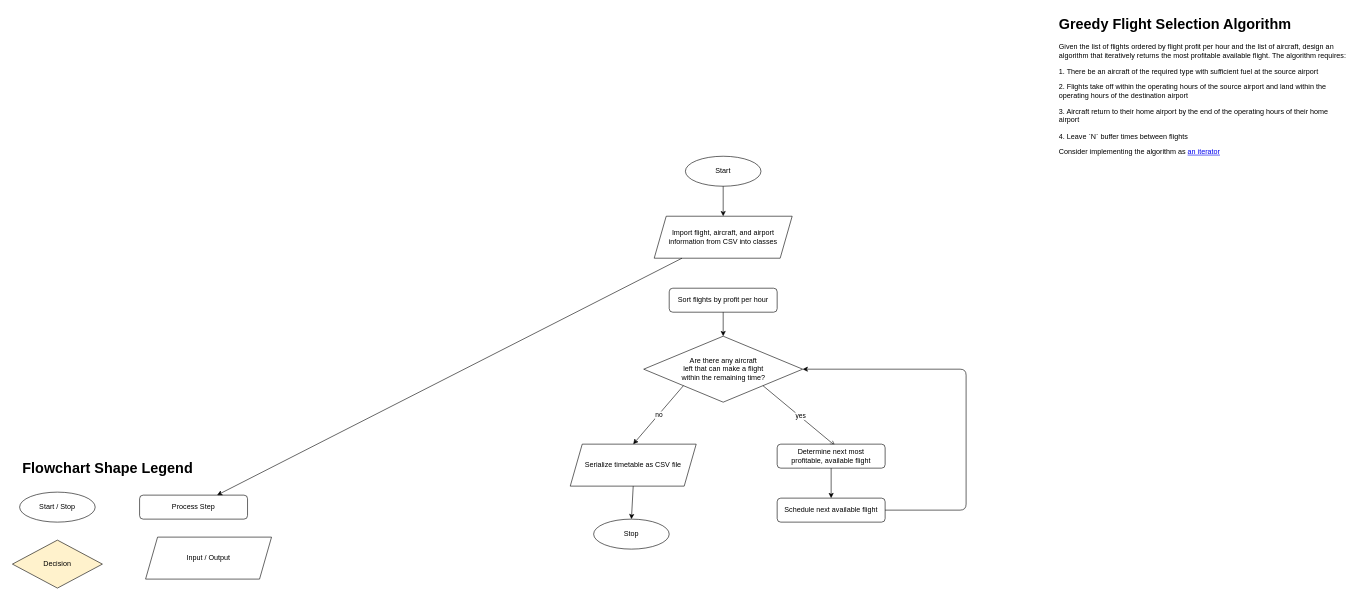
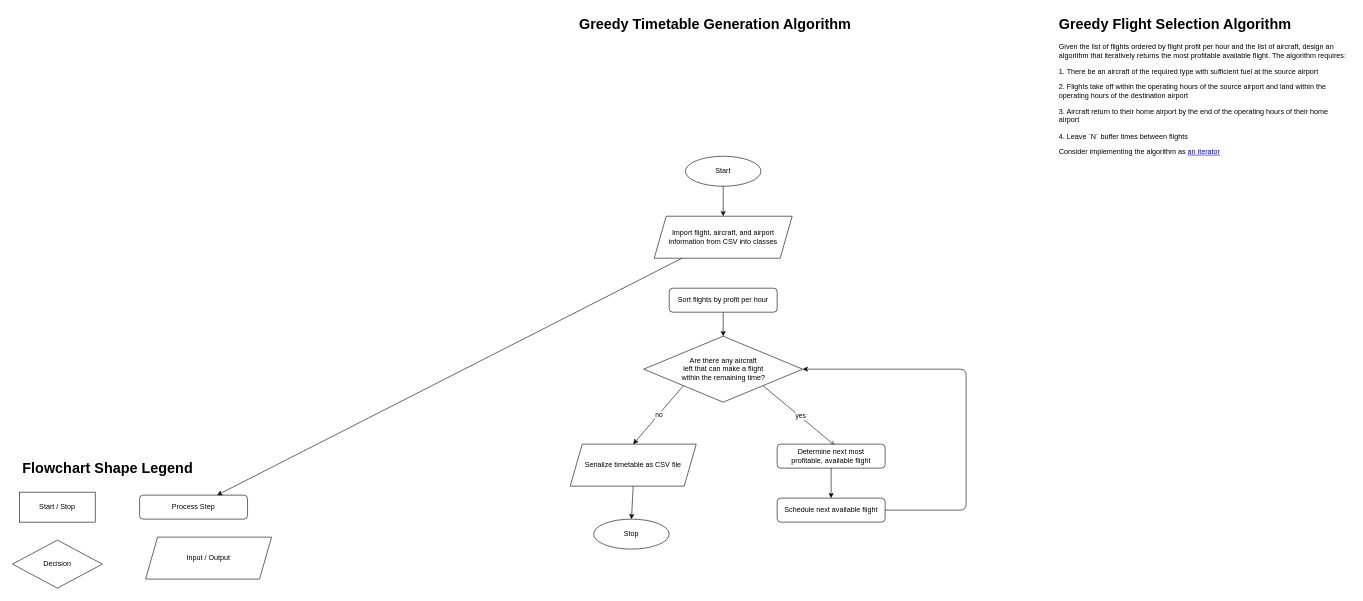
node "Greedy Timetable Generation Algorithm": added
node "Start / Stop": shape ellipse -> rectangle
node "Decision": fillcolor #fff2cc -> #ffffff
